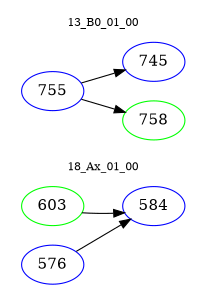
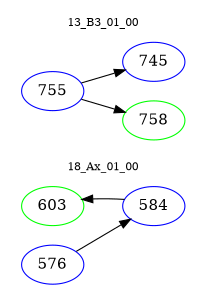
cluster "13_B0_01_00": label "13_B0_01_00" -> "13_B3_01_00"
edge "603" -> "584": reversed
